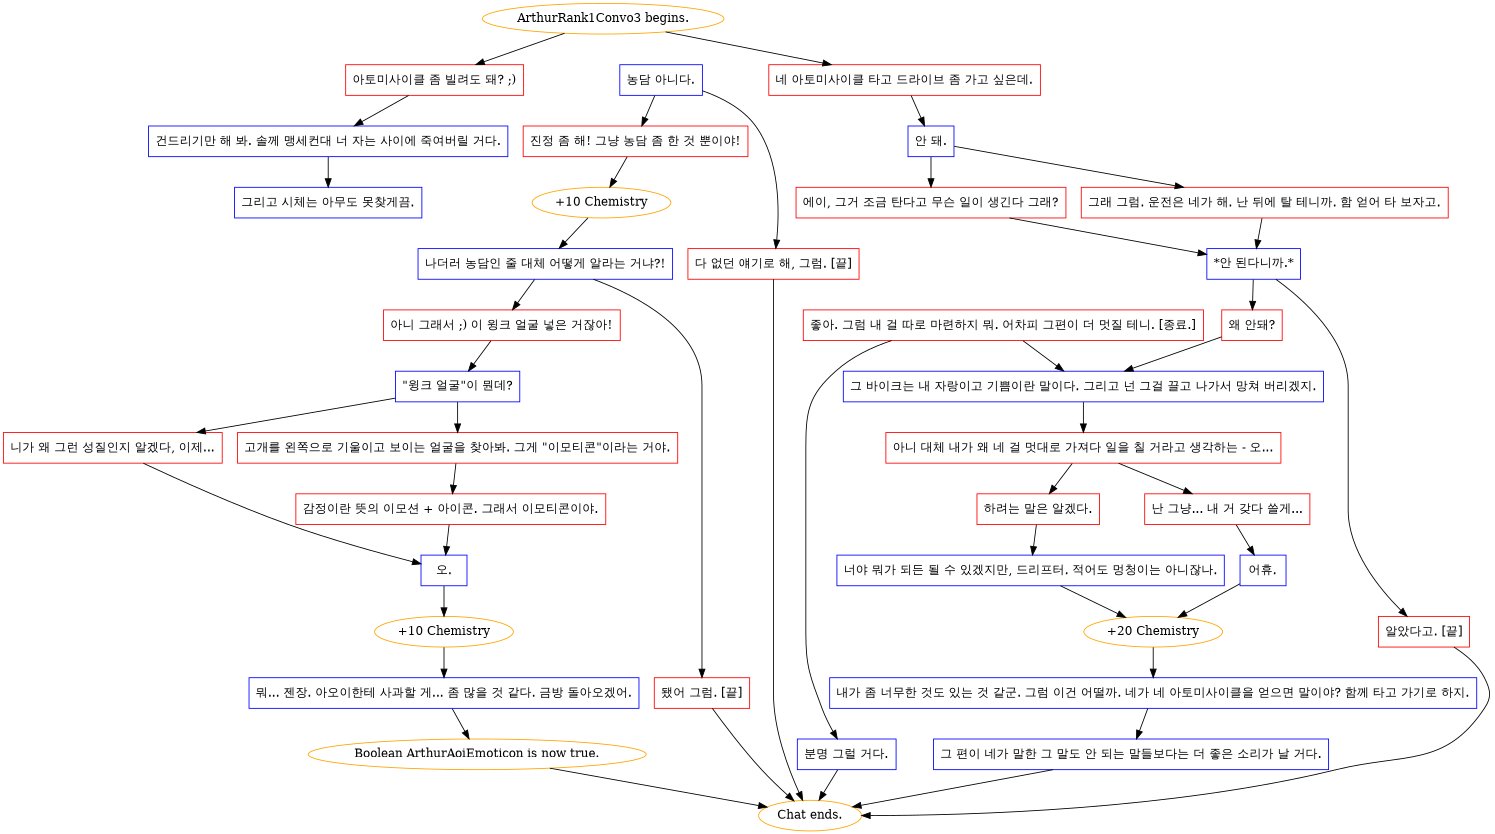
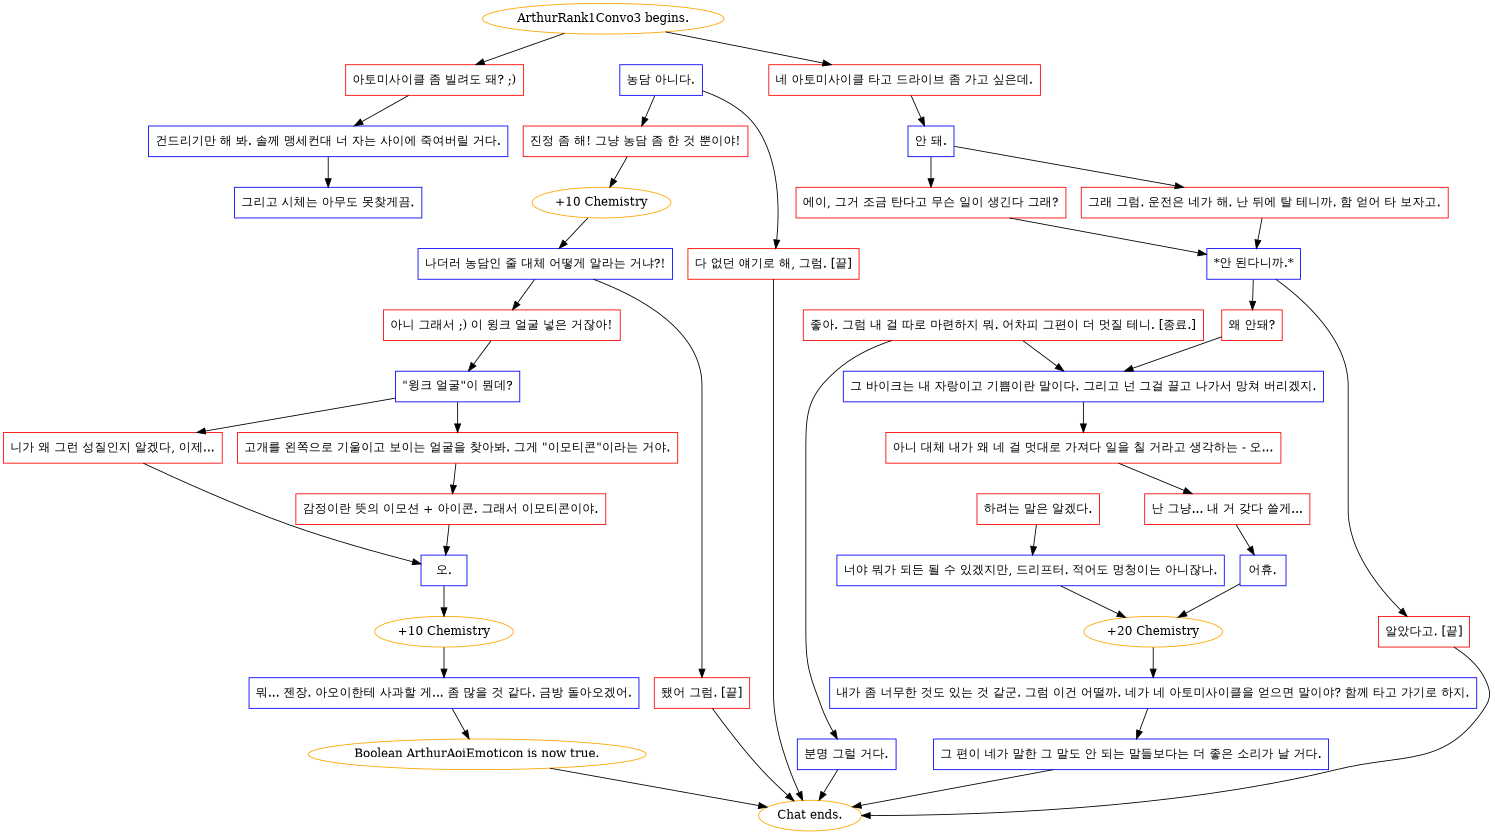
edge "아니 대체 내가 왜 네 걸 멋대로 가져다 일을 칠 거라고 생각하는 - 오..." -> "하려는 말은 알겠다.": removed
